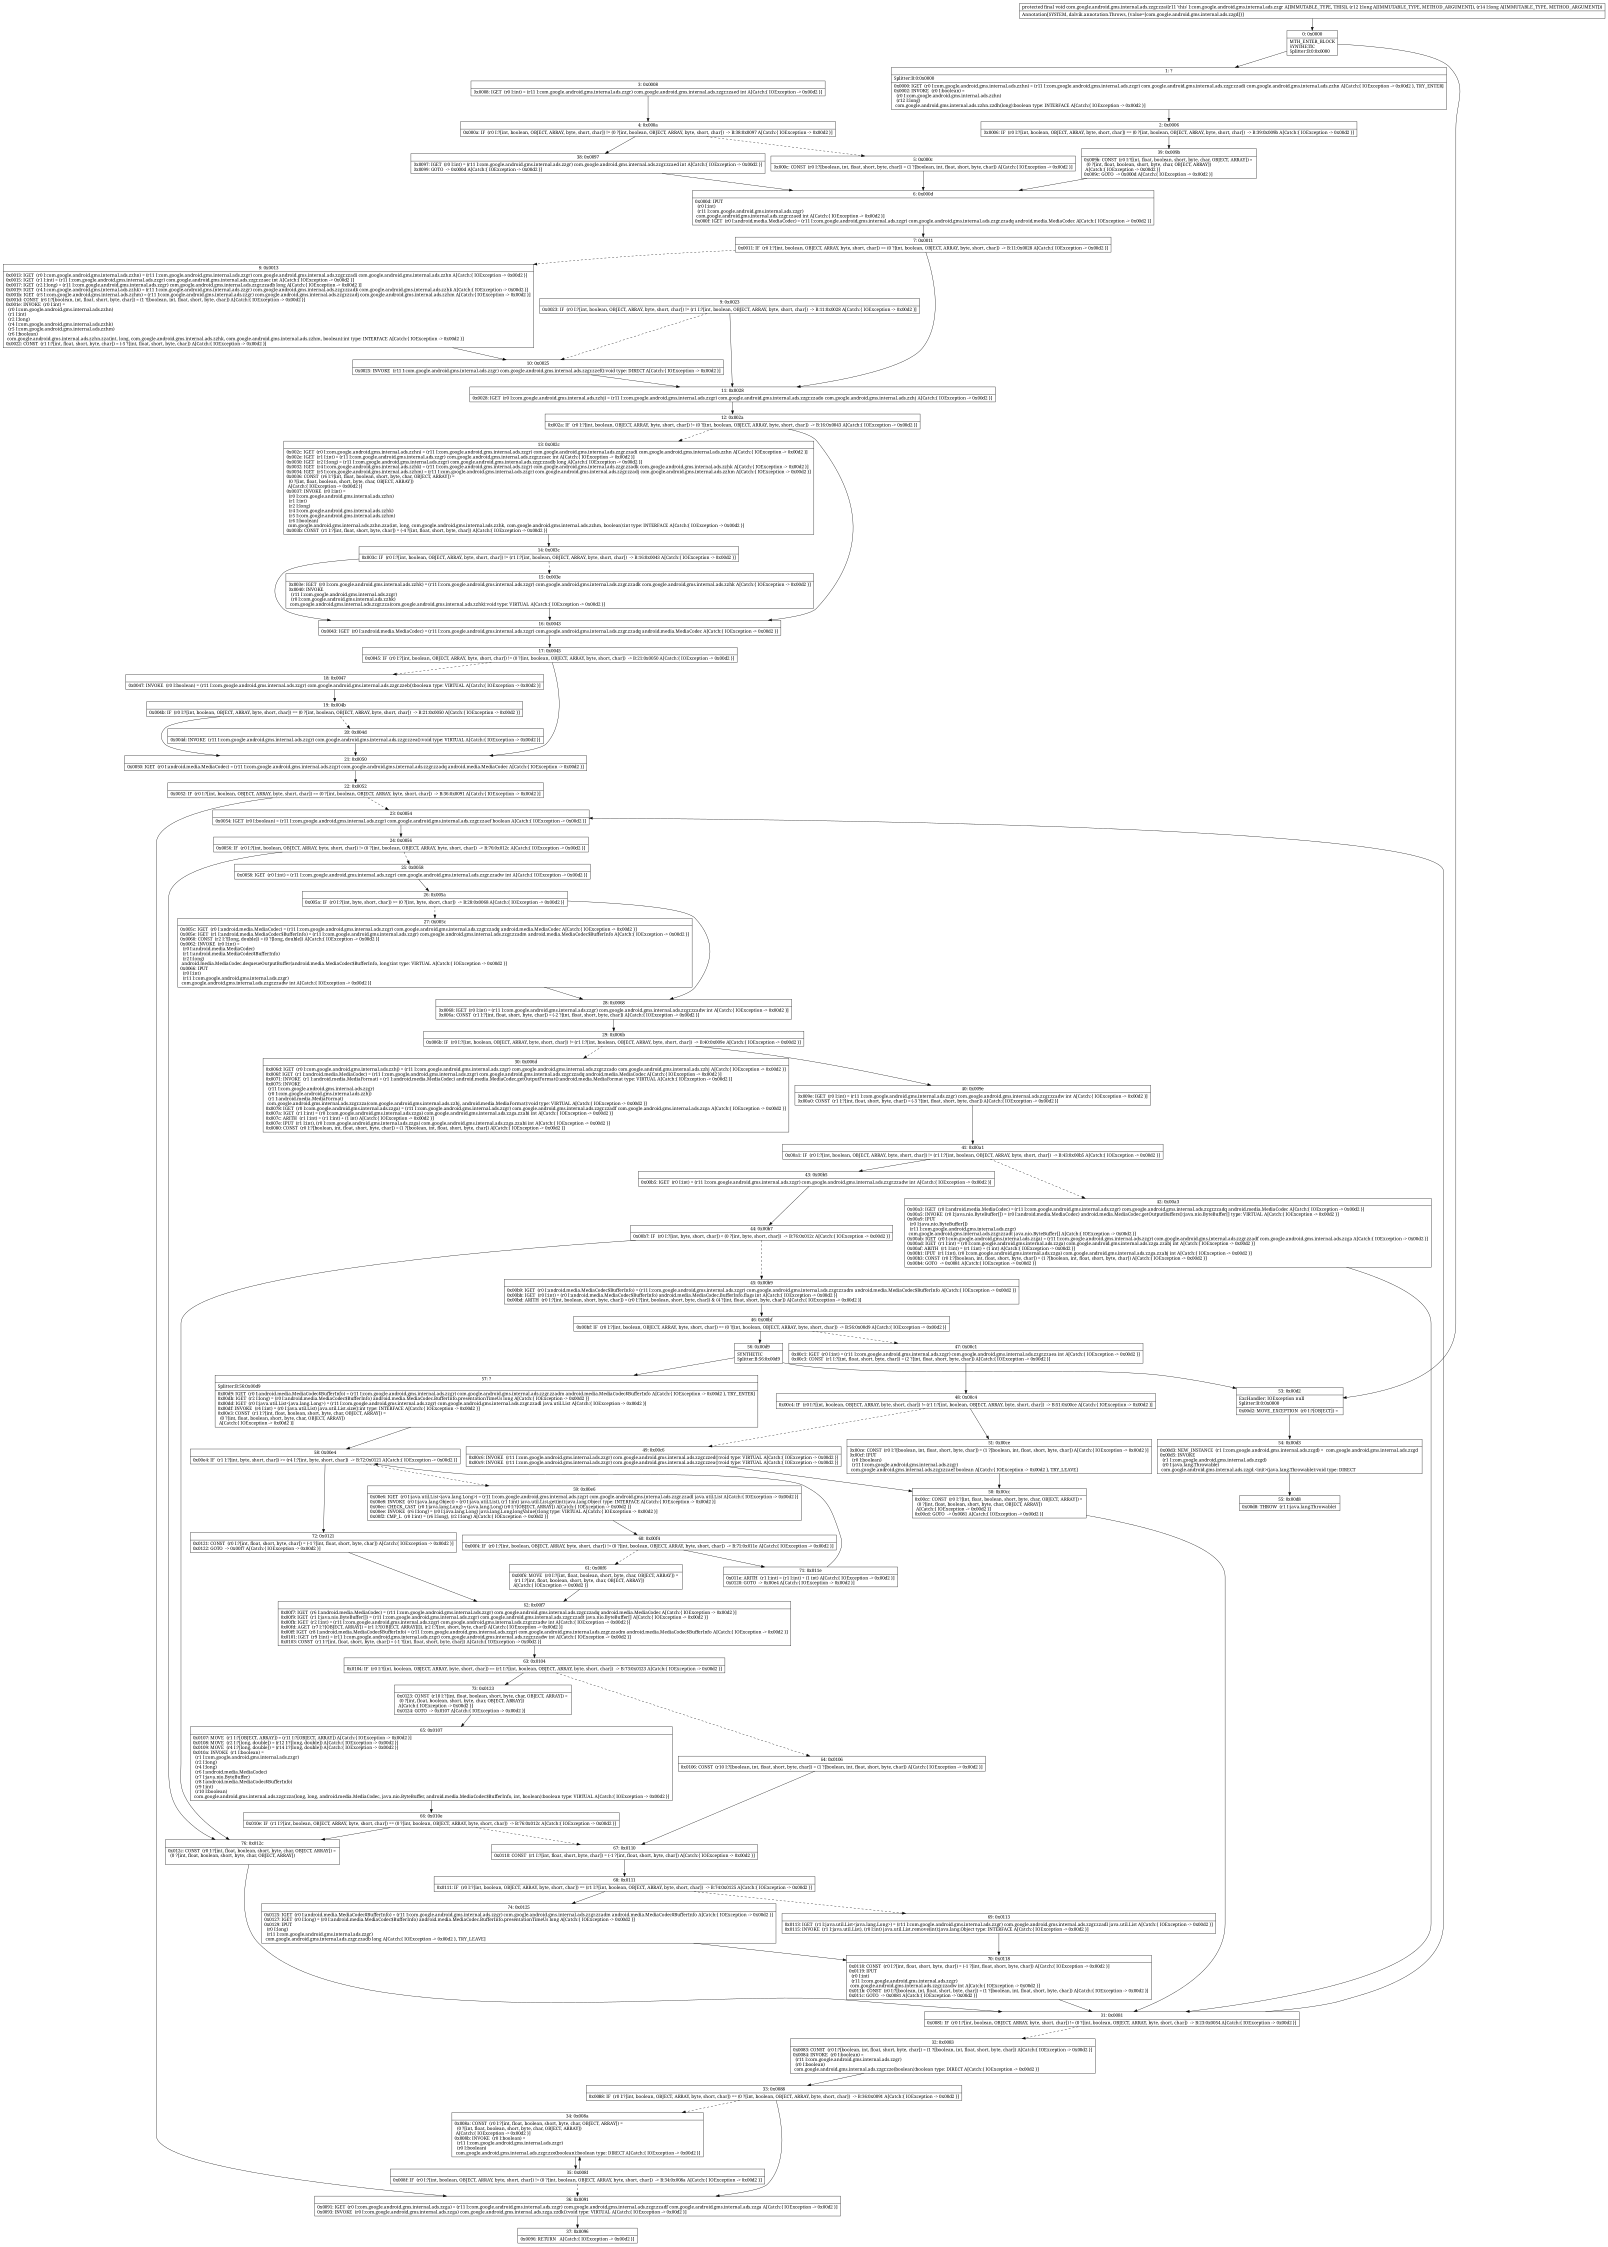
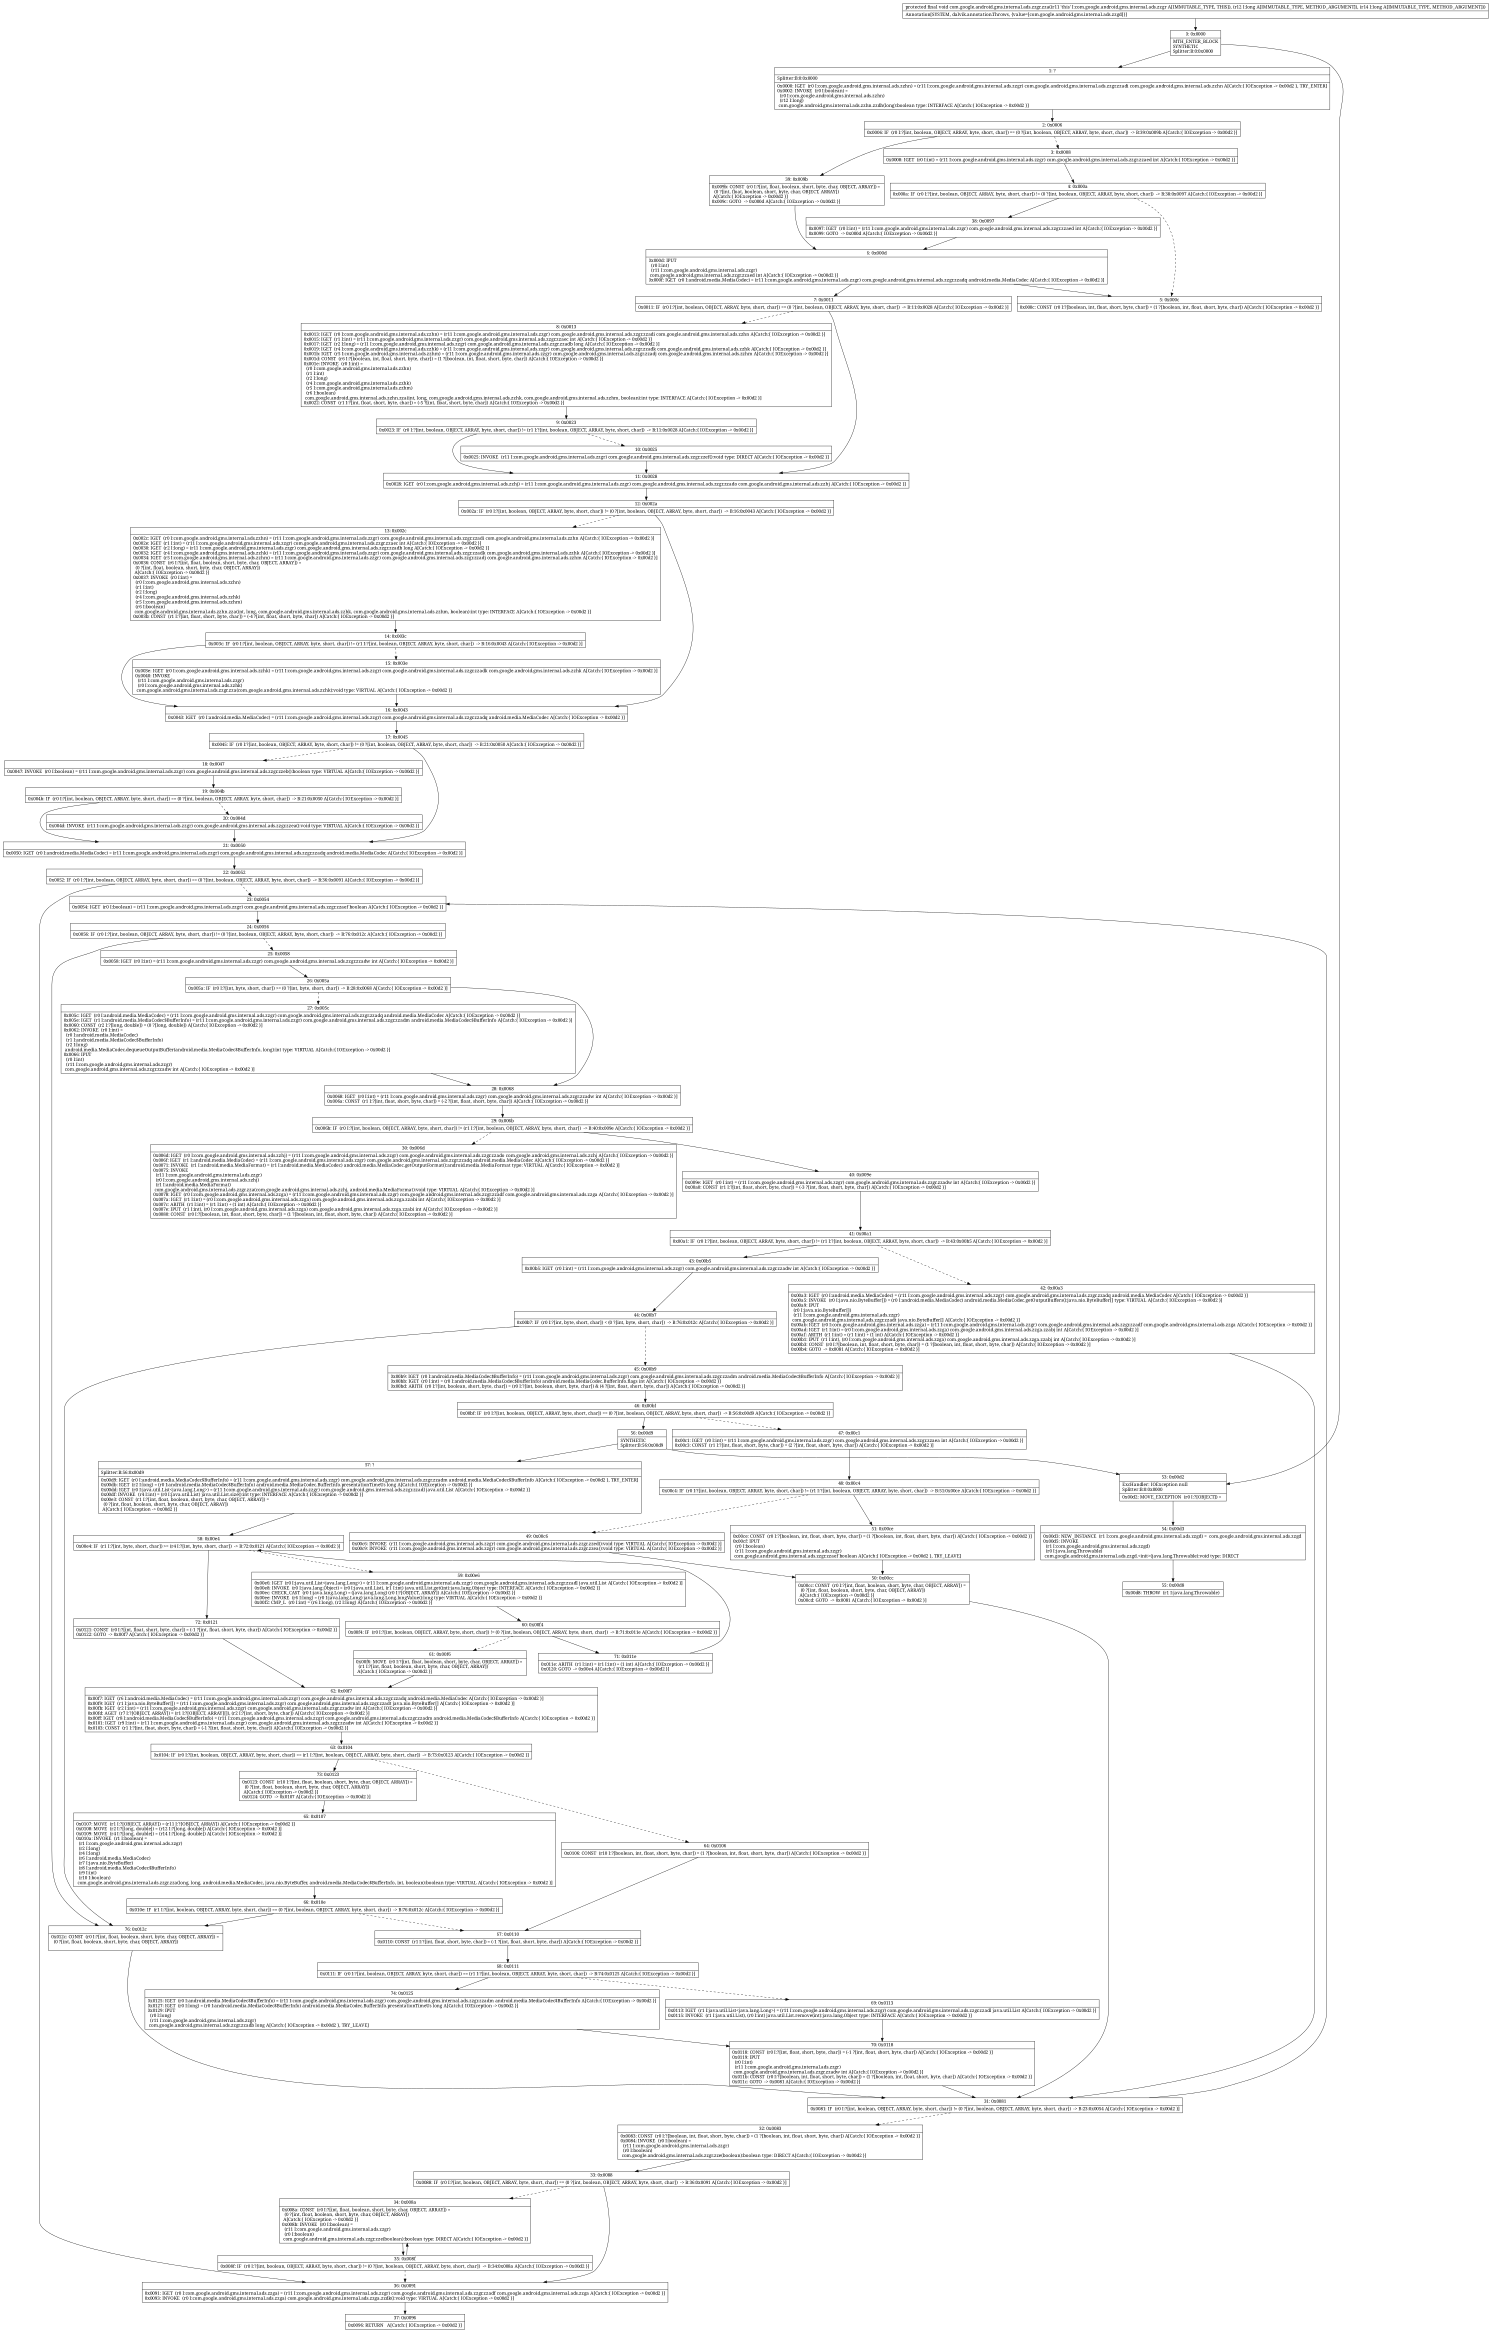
edge "2: 0x0006" -> "3: 0x0008": added
edge "5: 0x000c" -> "6: 0x000d": reversed
edge "8: 0x0013" -> "10: 0x0025": now "8: 0x0013" -> "9: 0x0023"
